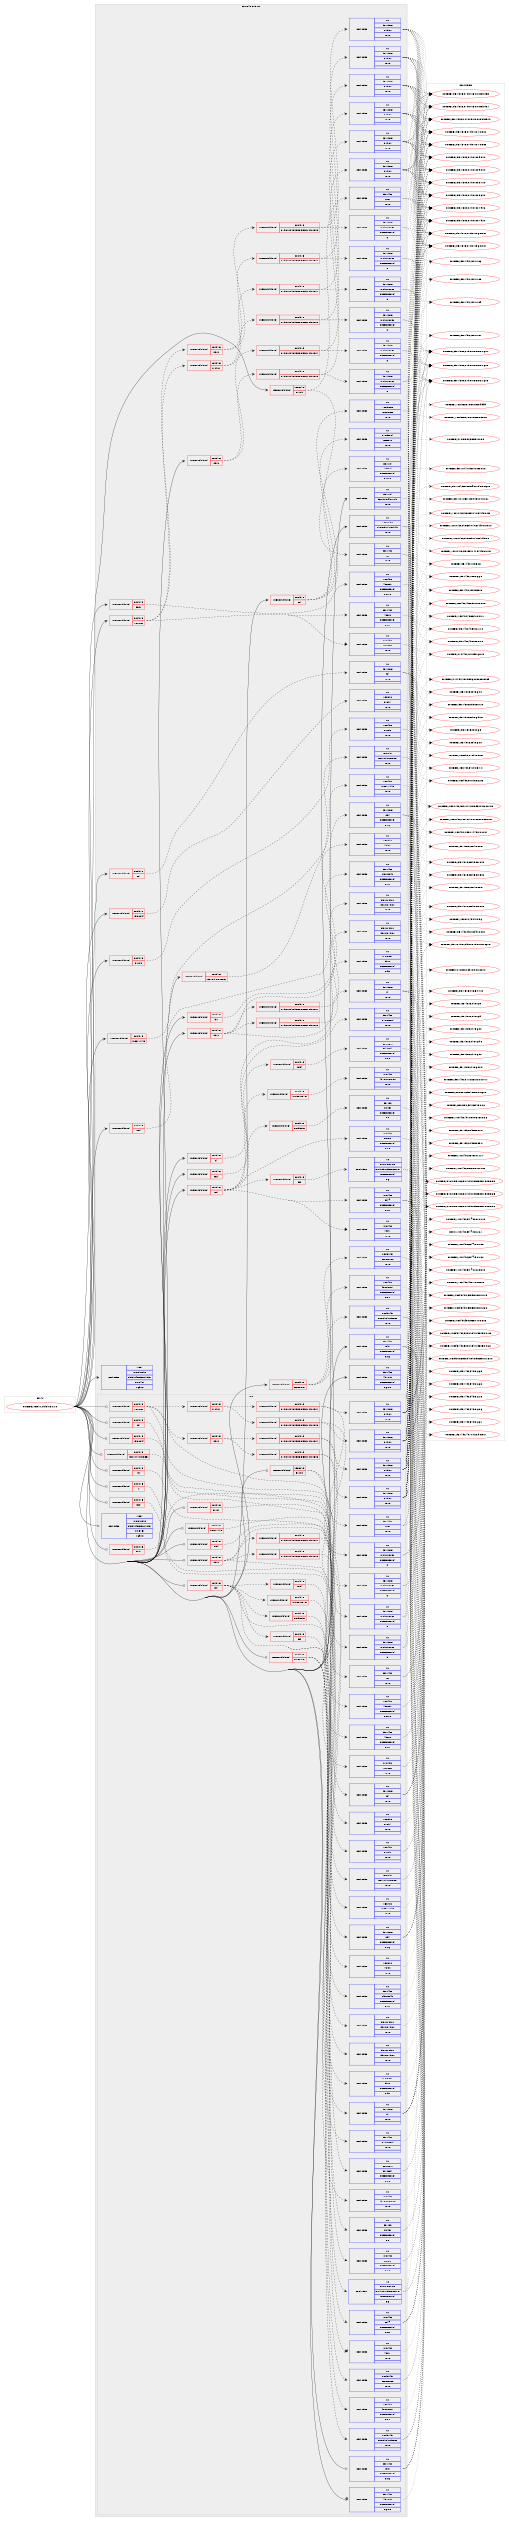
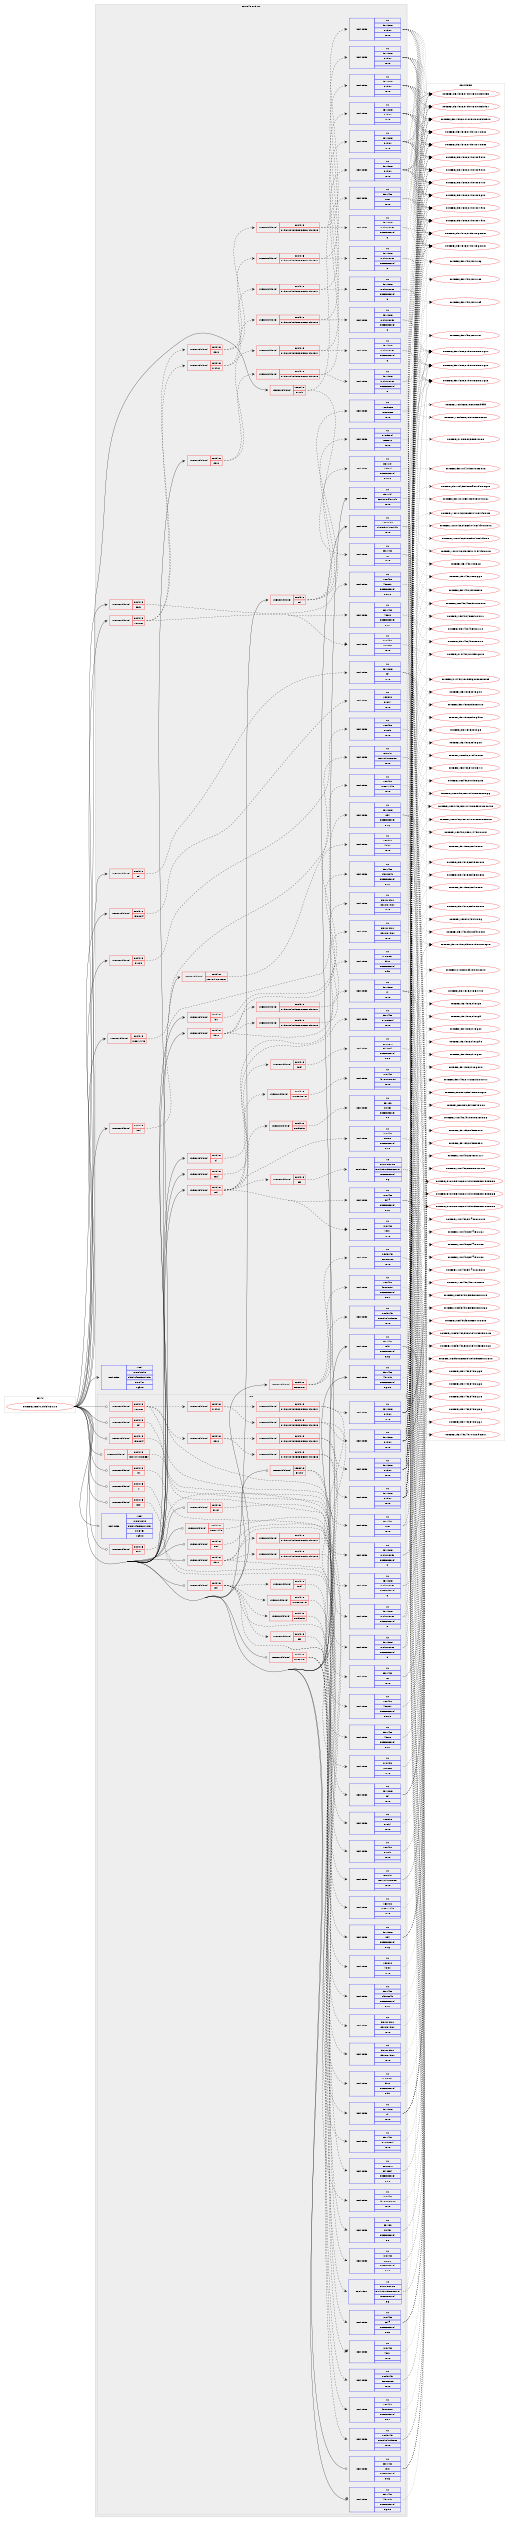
node "ncurses://net-dns/avahi-0.8-r2": label "ncurses://net-dns/avahi-0.8-r2" -> "portage://net-dns/avahi-0.8-r2"
node "portage://net-misc/networkmanager-1.26.6": added
node "apps://x11-libs/gtk+-3.24.24": label "apps://x11-libs/gtk+-3.24.24" -> "portage://x11-libs/gtk+-3.24.24"
